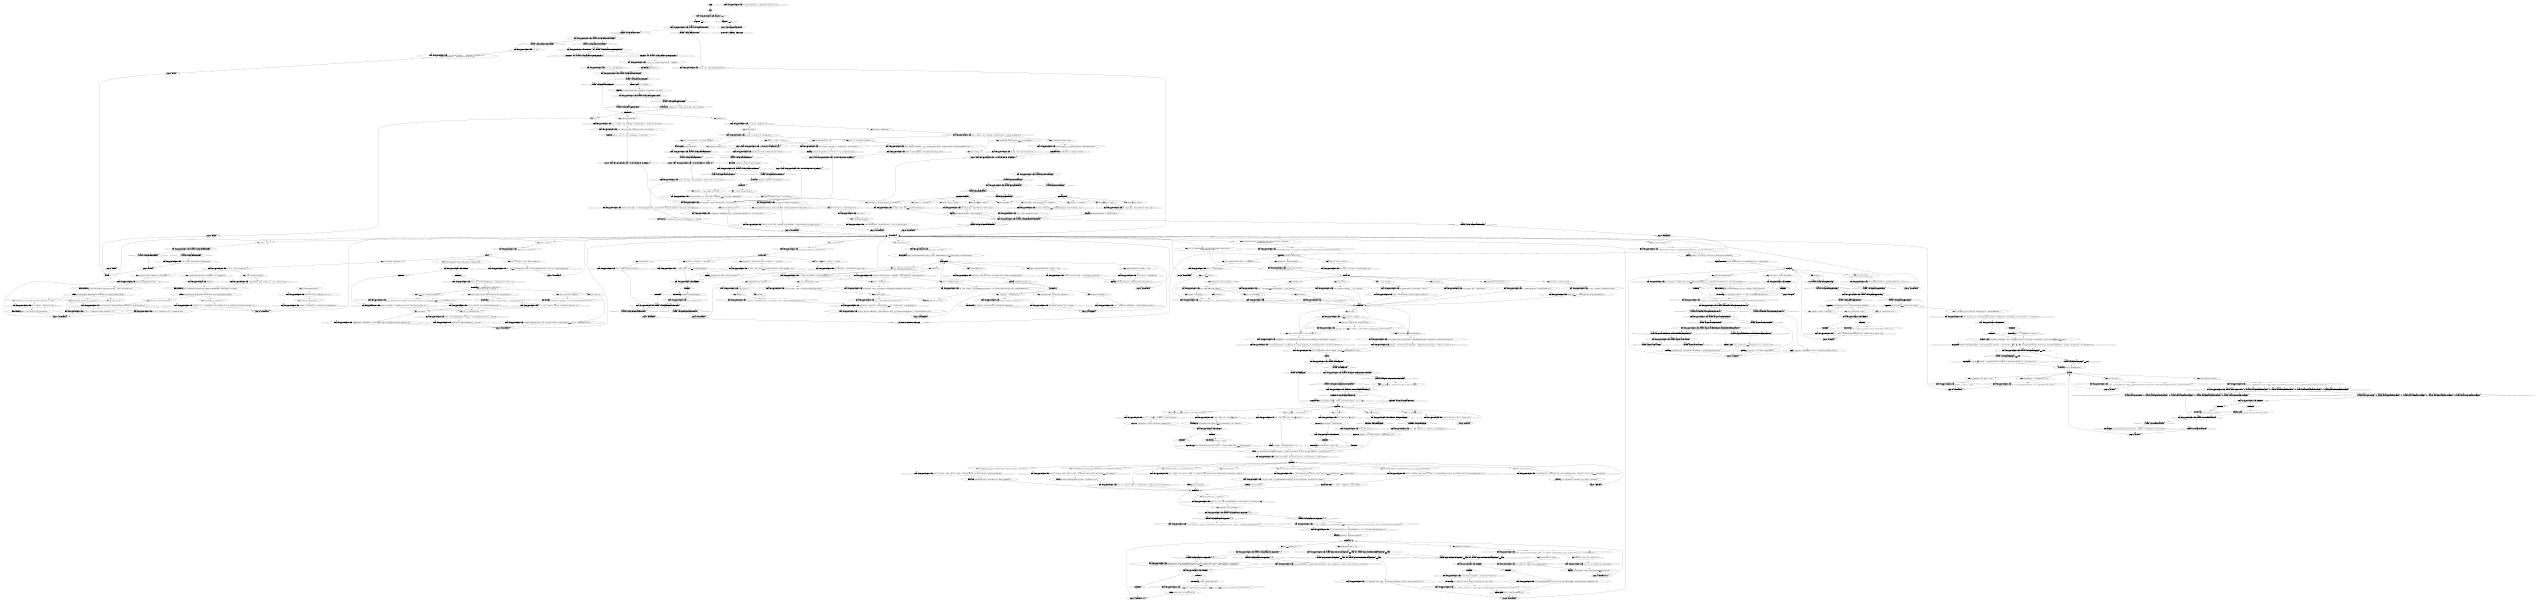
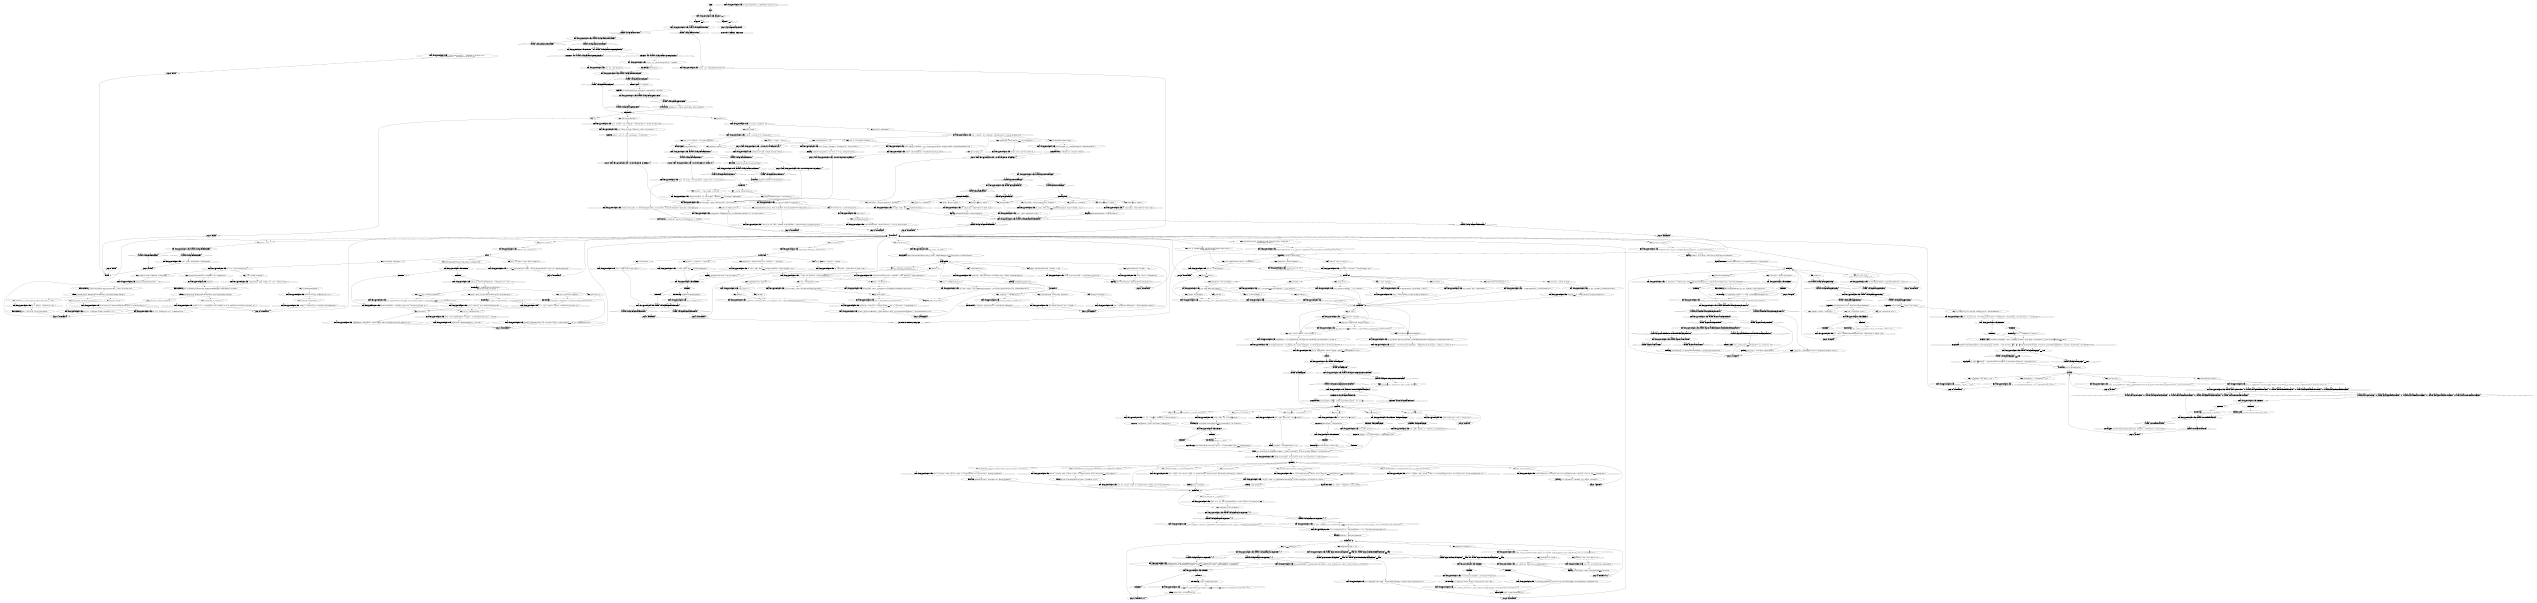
node "Lena, the Cryptozoologist's wife: “你好，甜心。”": removed
node "You: “我只知道：*末日*就要降临。”": added
